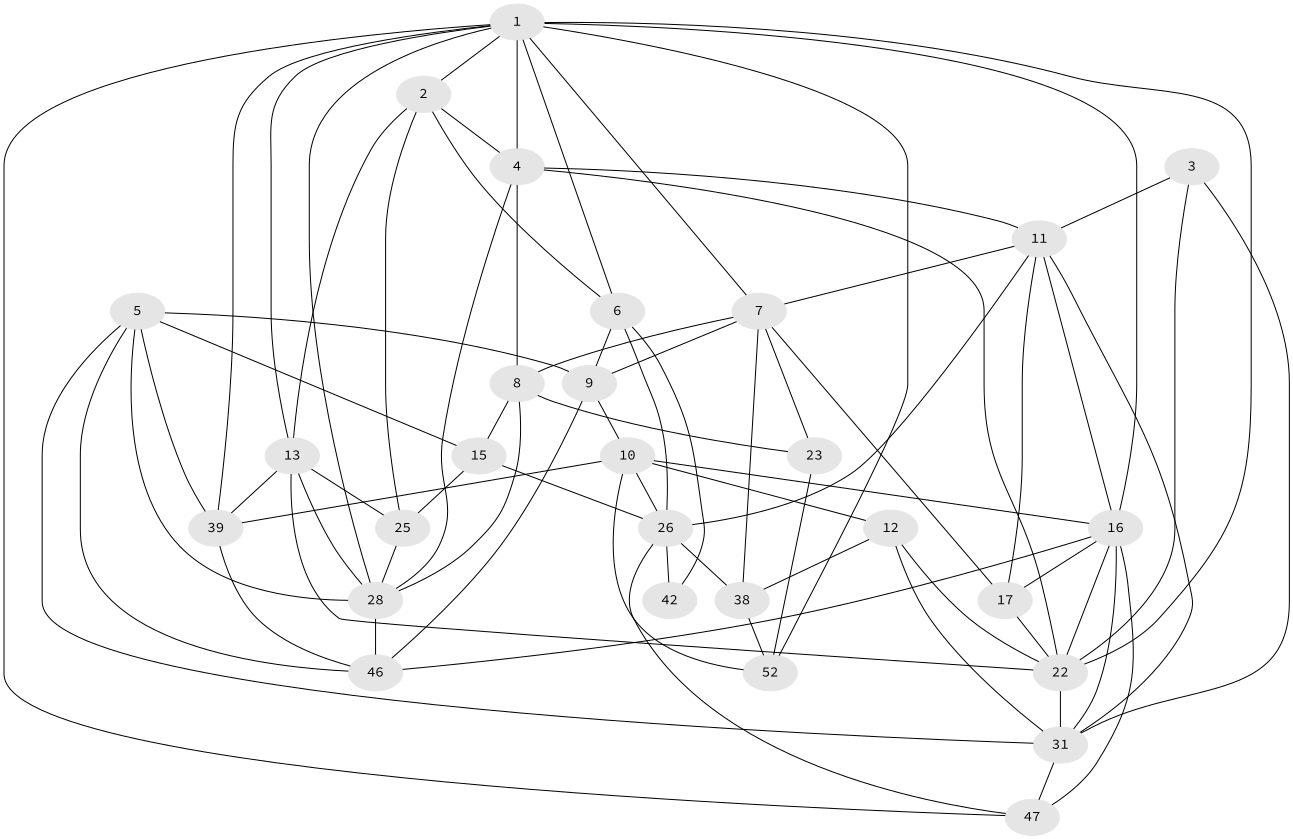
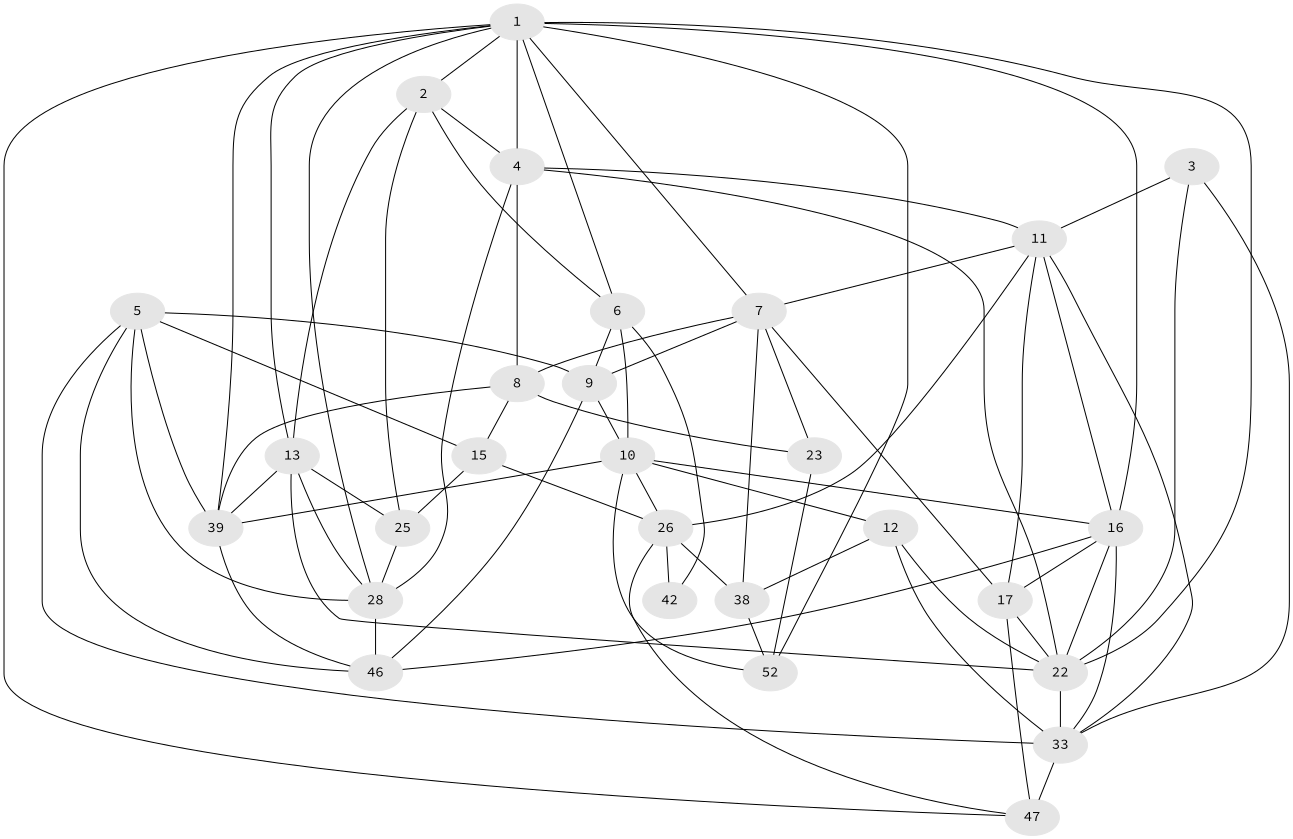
edge "6" -- "26": now "6" -- "10"
edge "8" -- "28": now "8" -- "39"
edge "16" -- "47": now "17" -- "47"
node "31": label "31" -> "33"
